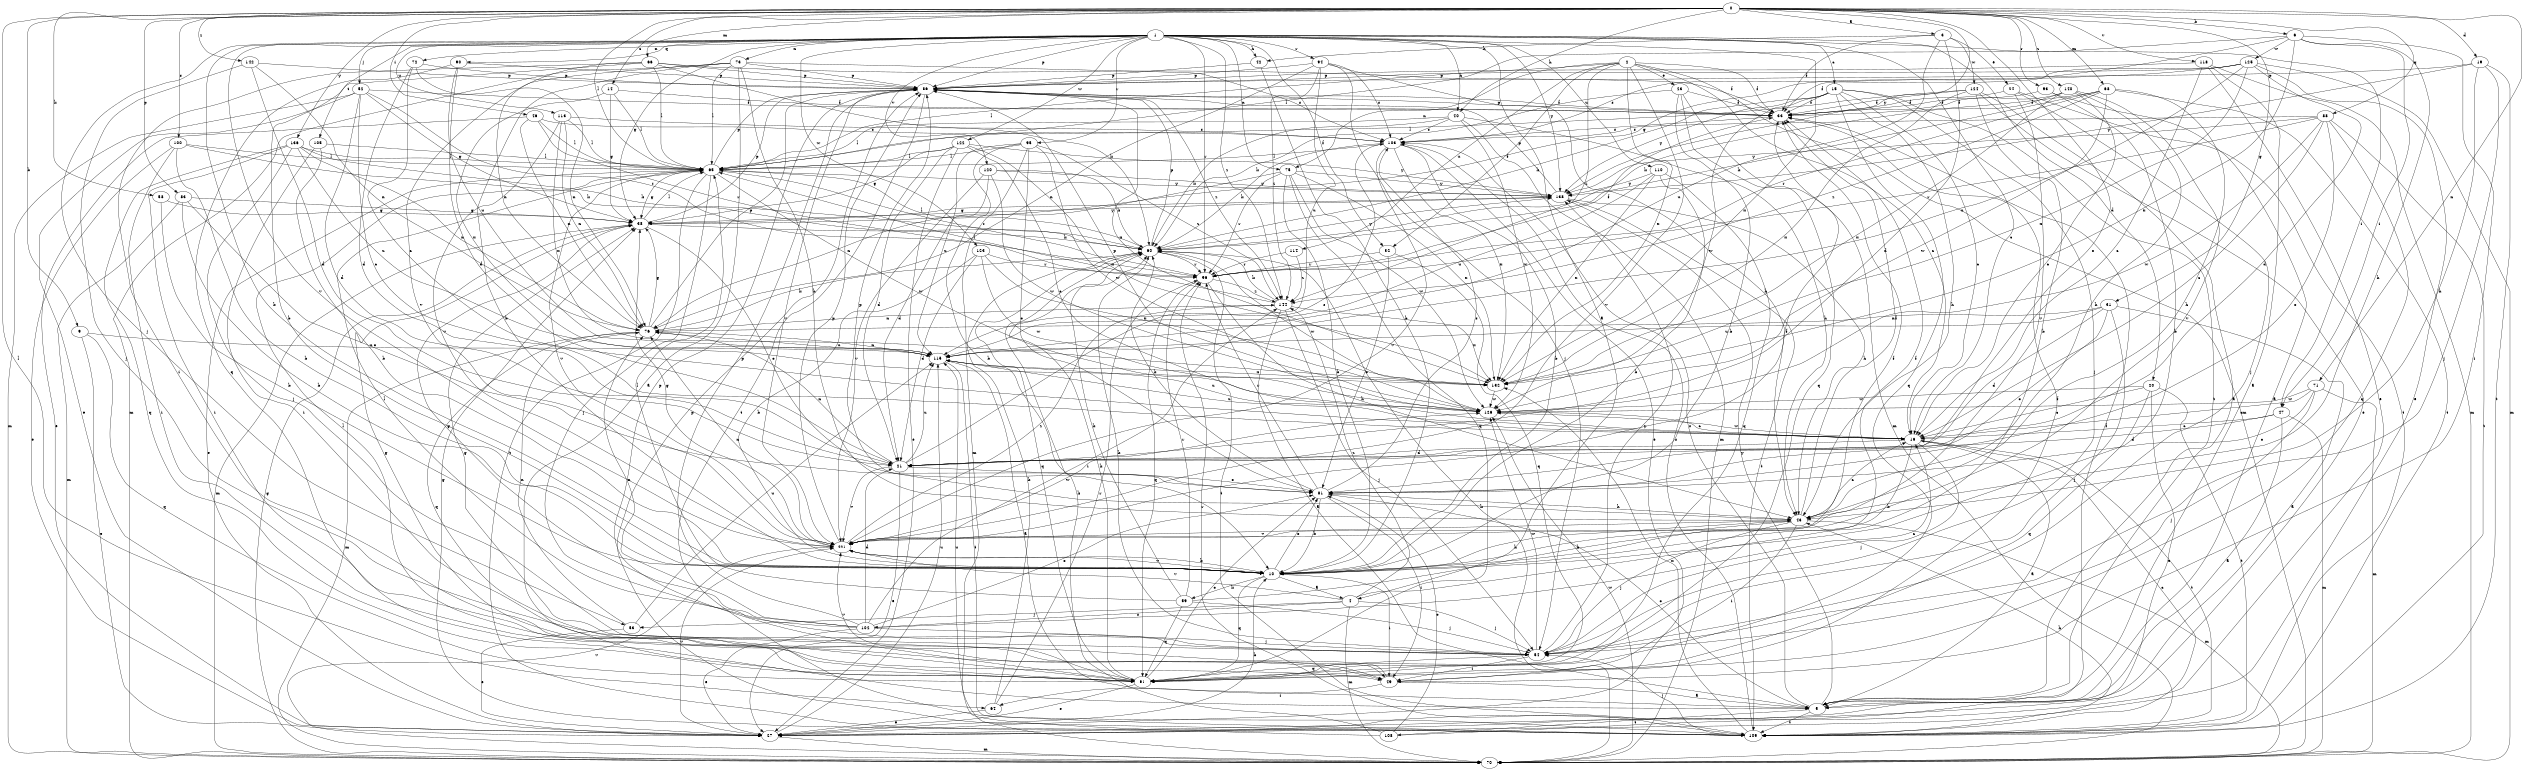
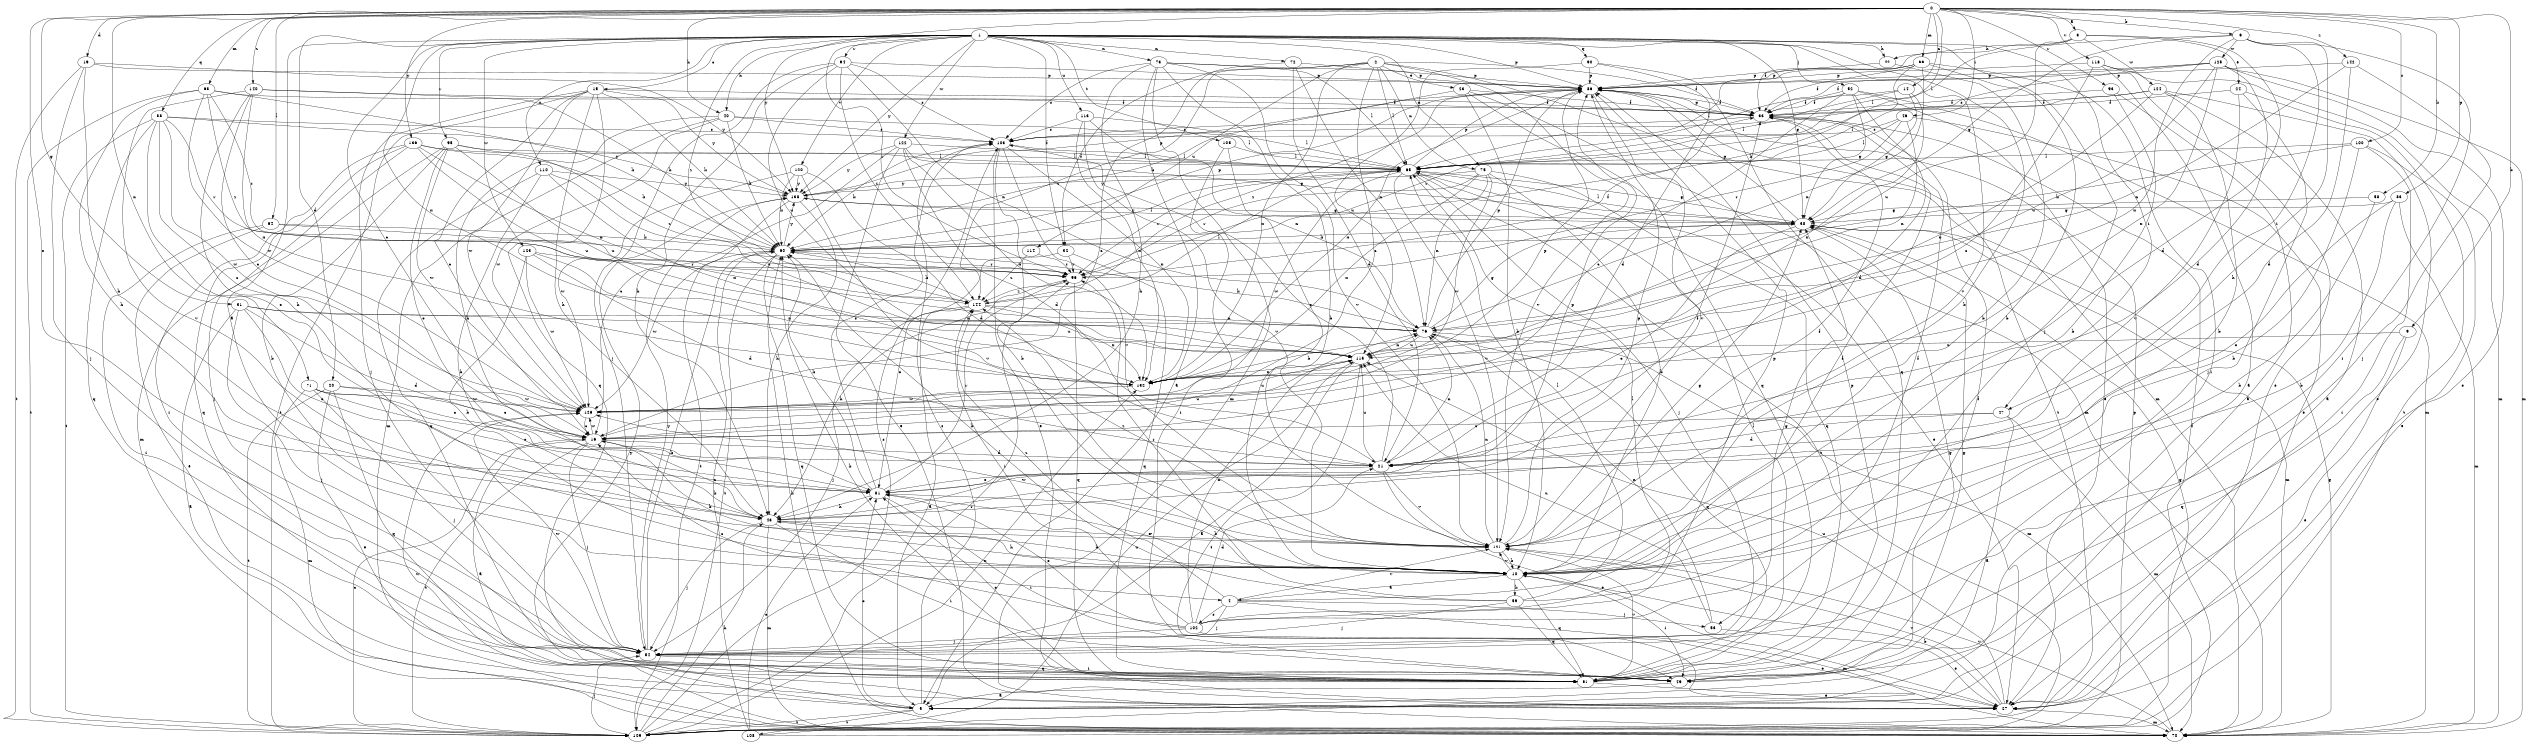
edge "15" -> "5": now "15" -> "109"
node "421": label "421" -> "121"
edge "49" -> "64": reversed
